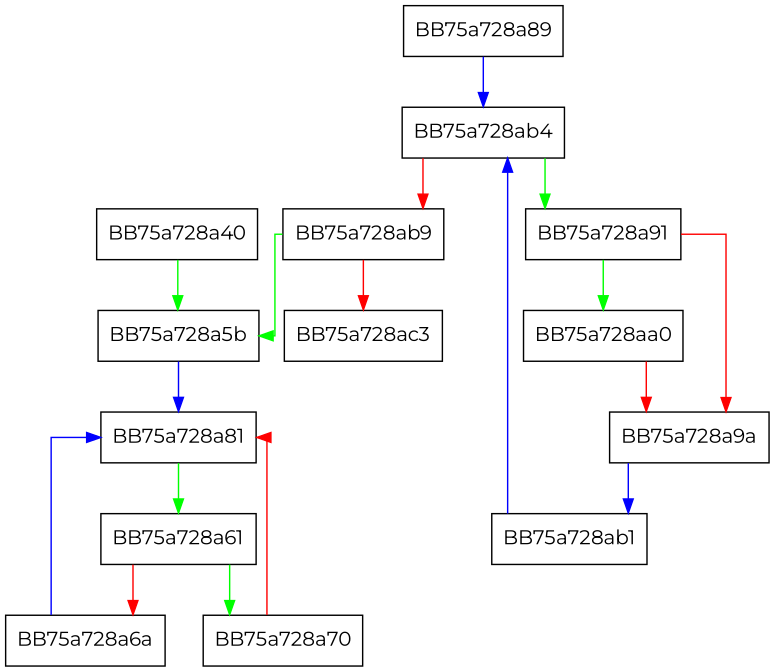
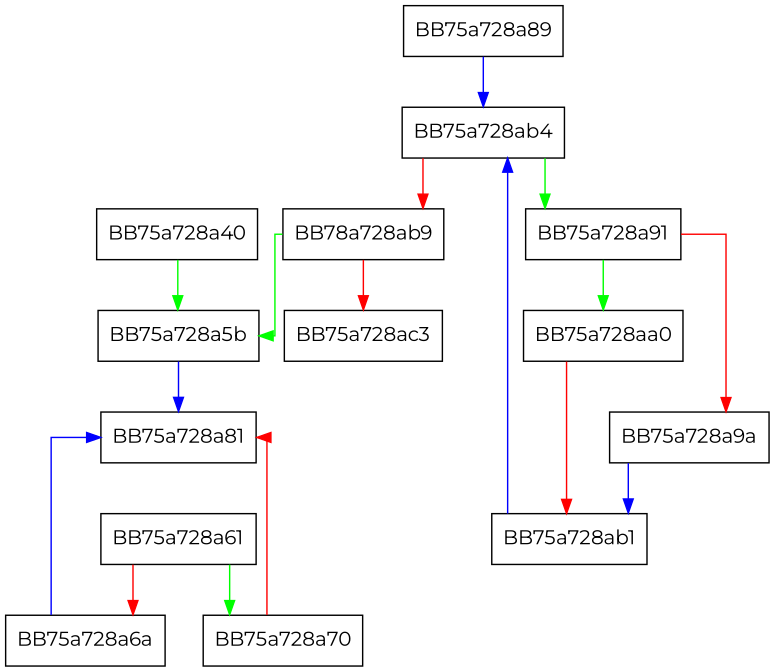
node "BB75a728ab9": label "BB75a728ab9" -> "BB78a728ab9"
edge "BB75a728aa0" -> "BB75a728a9a": now "BB75a728aa0" -> "BB75a728ab1"
edge "BB75a728a81" -> "BB75a728a61": removed
